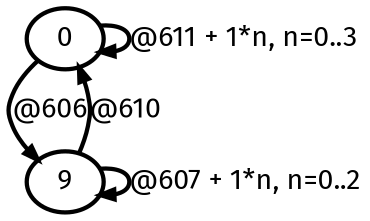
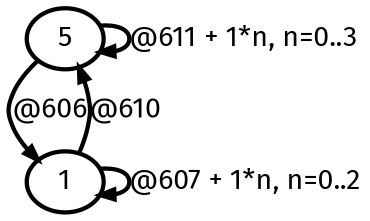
node "0": label "0" -> "5"
node "9": label "9" -> "1"
